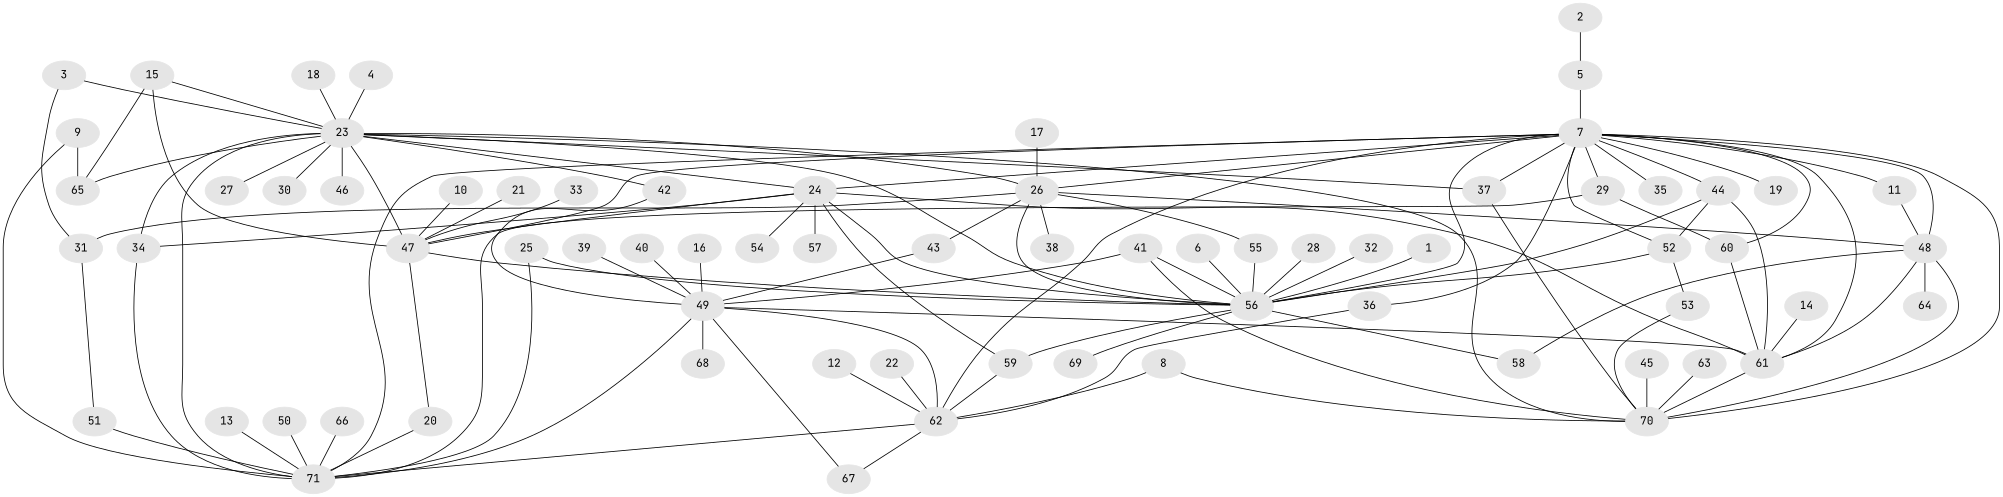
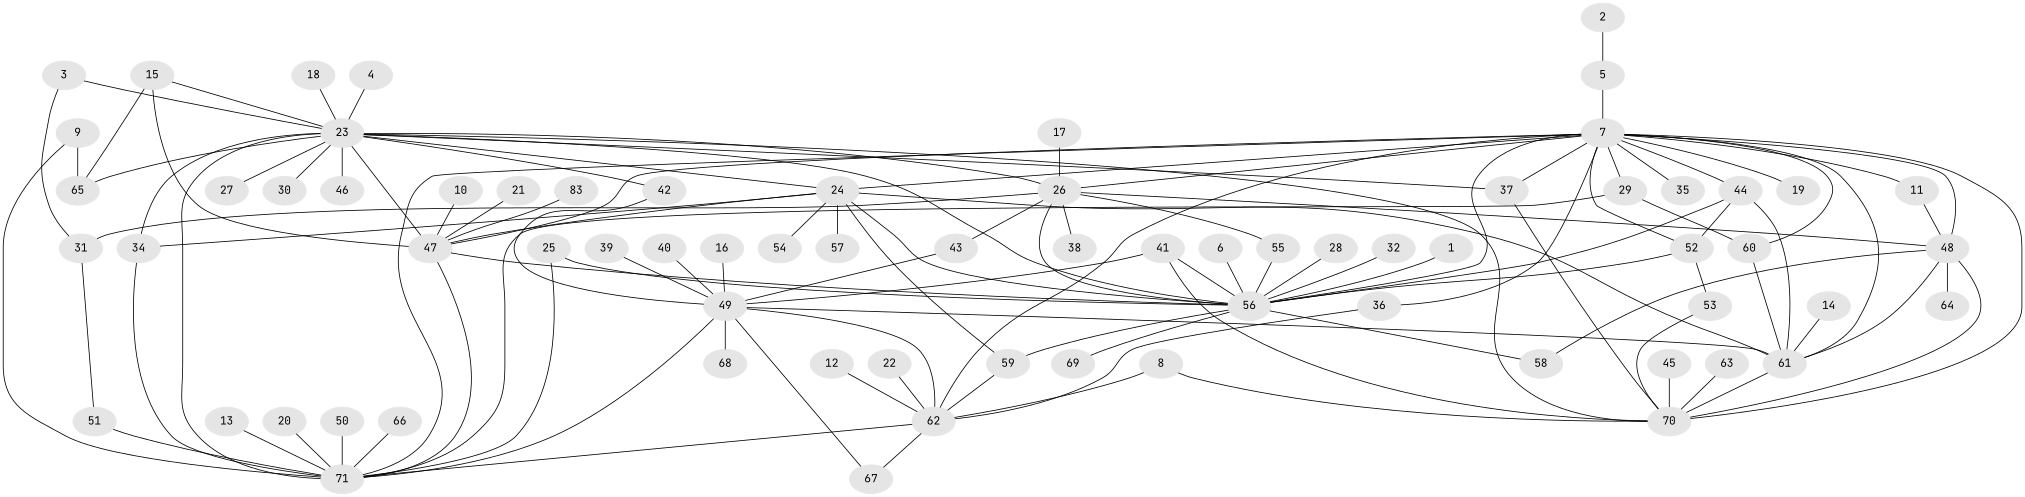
node "33": label "33" -> "83"
edge "47" -- "20": now "47" -- "71"
